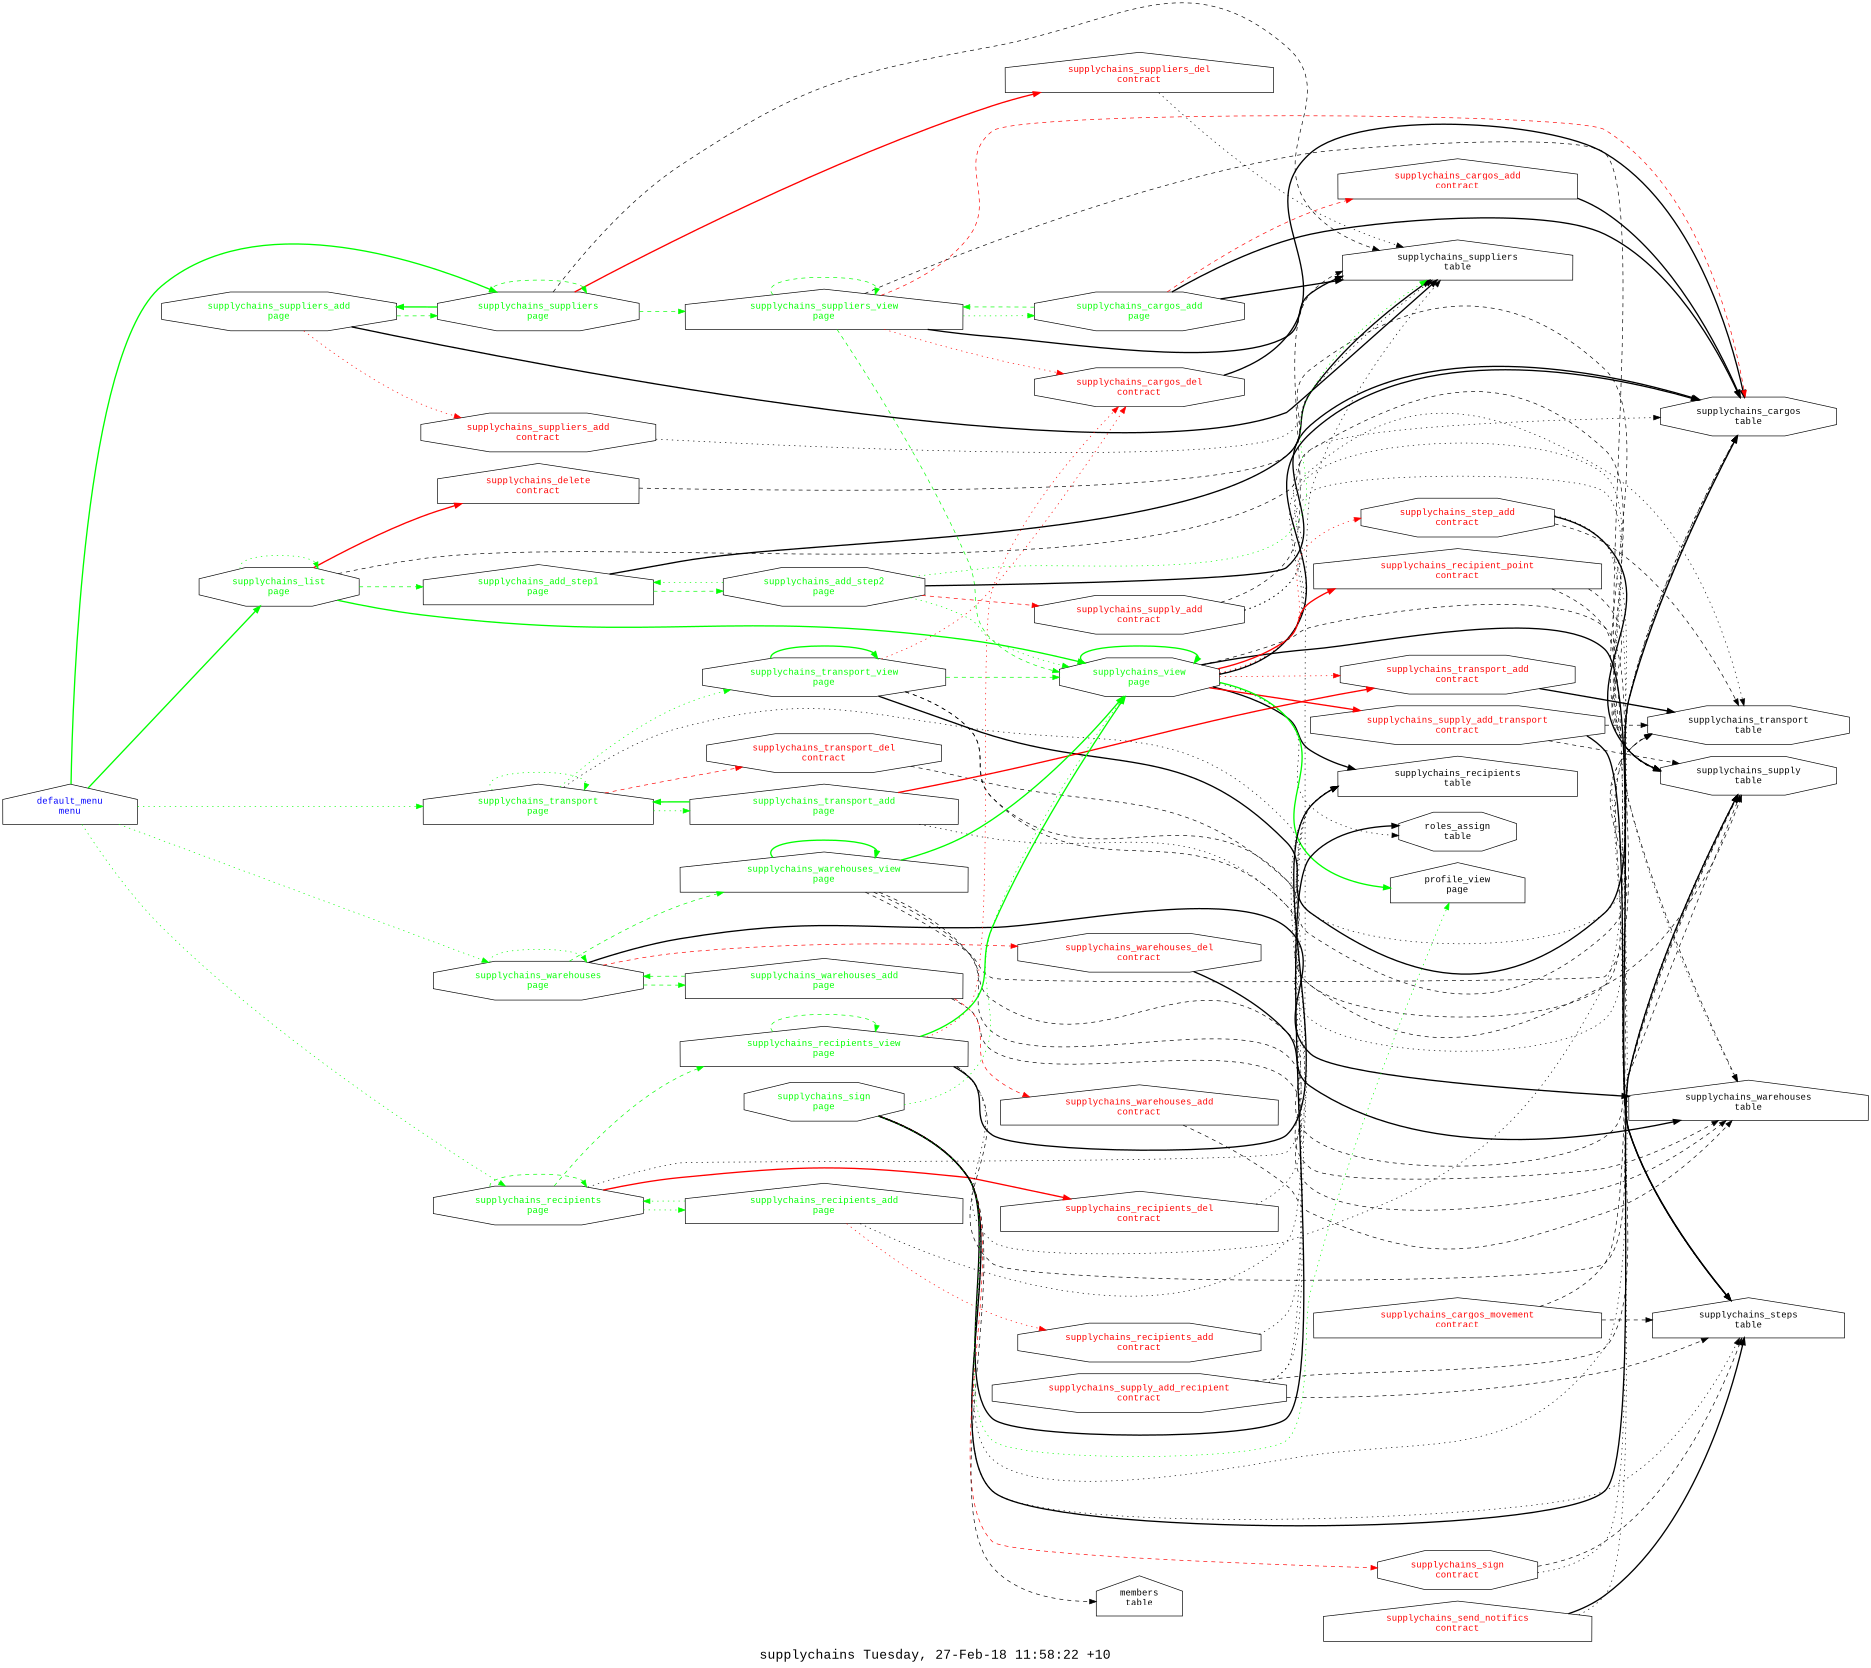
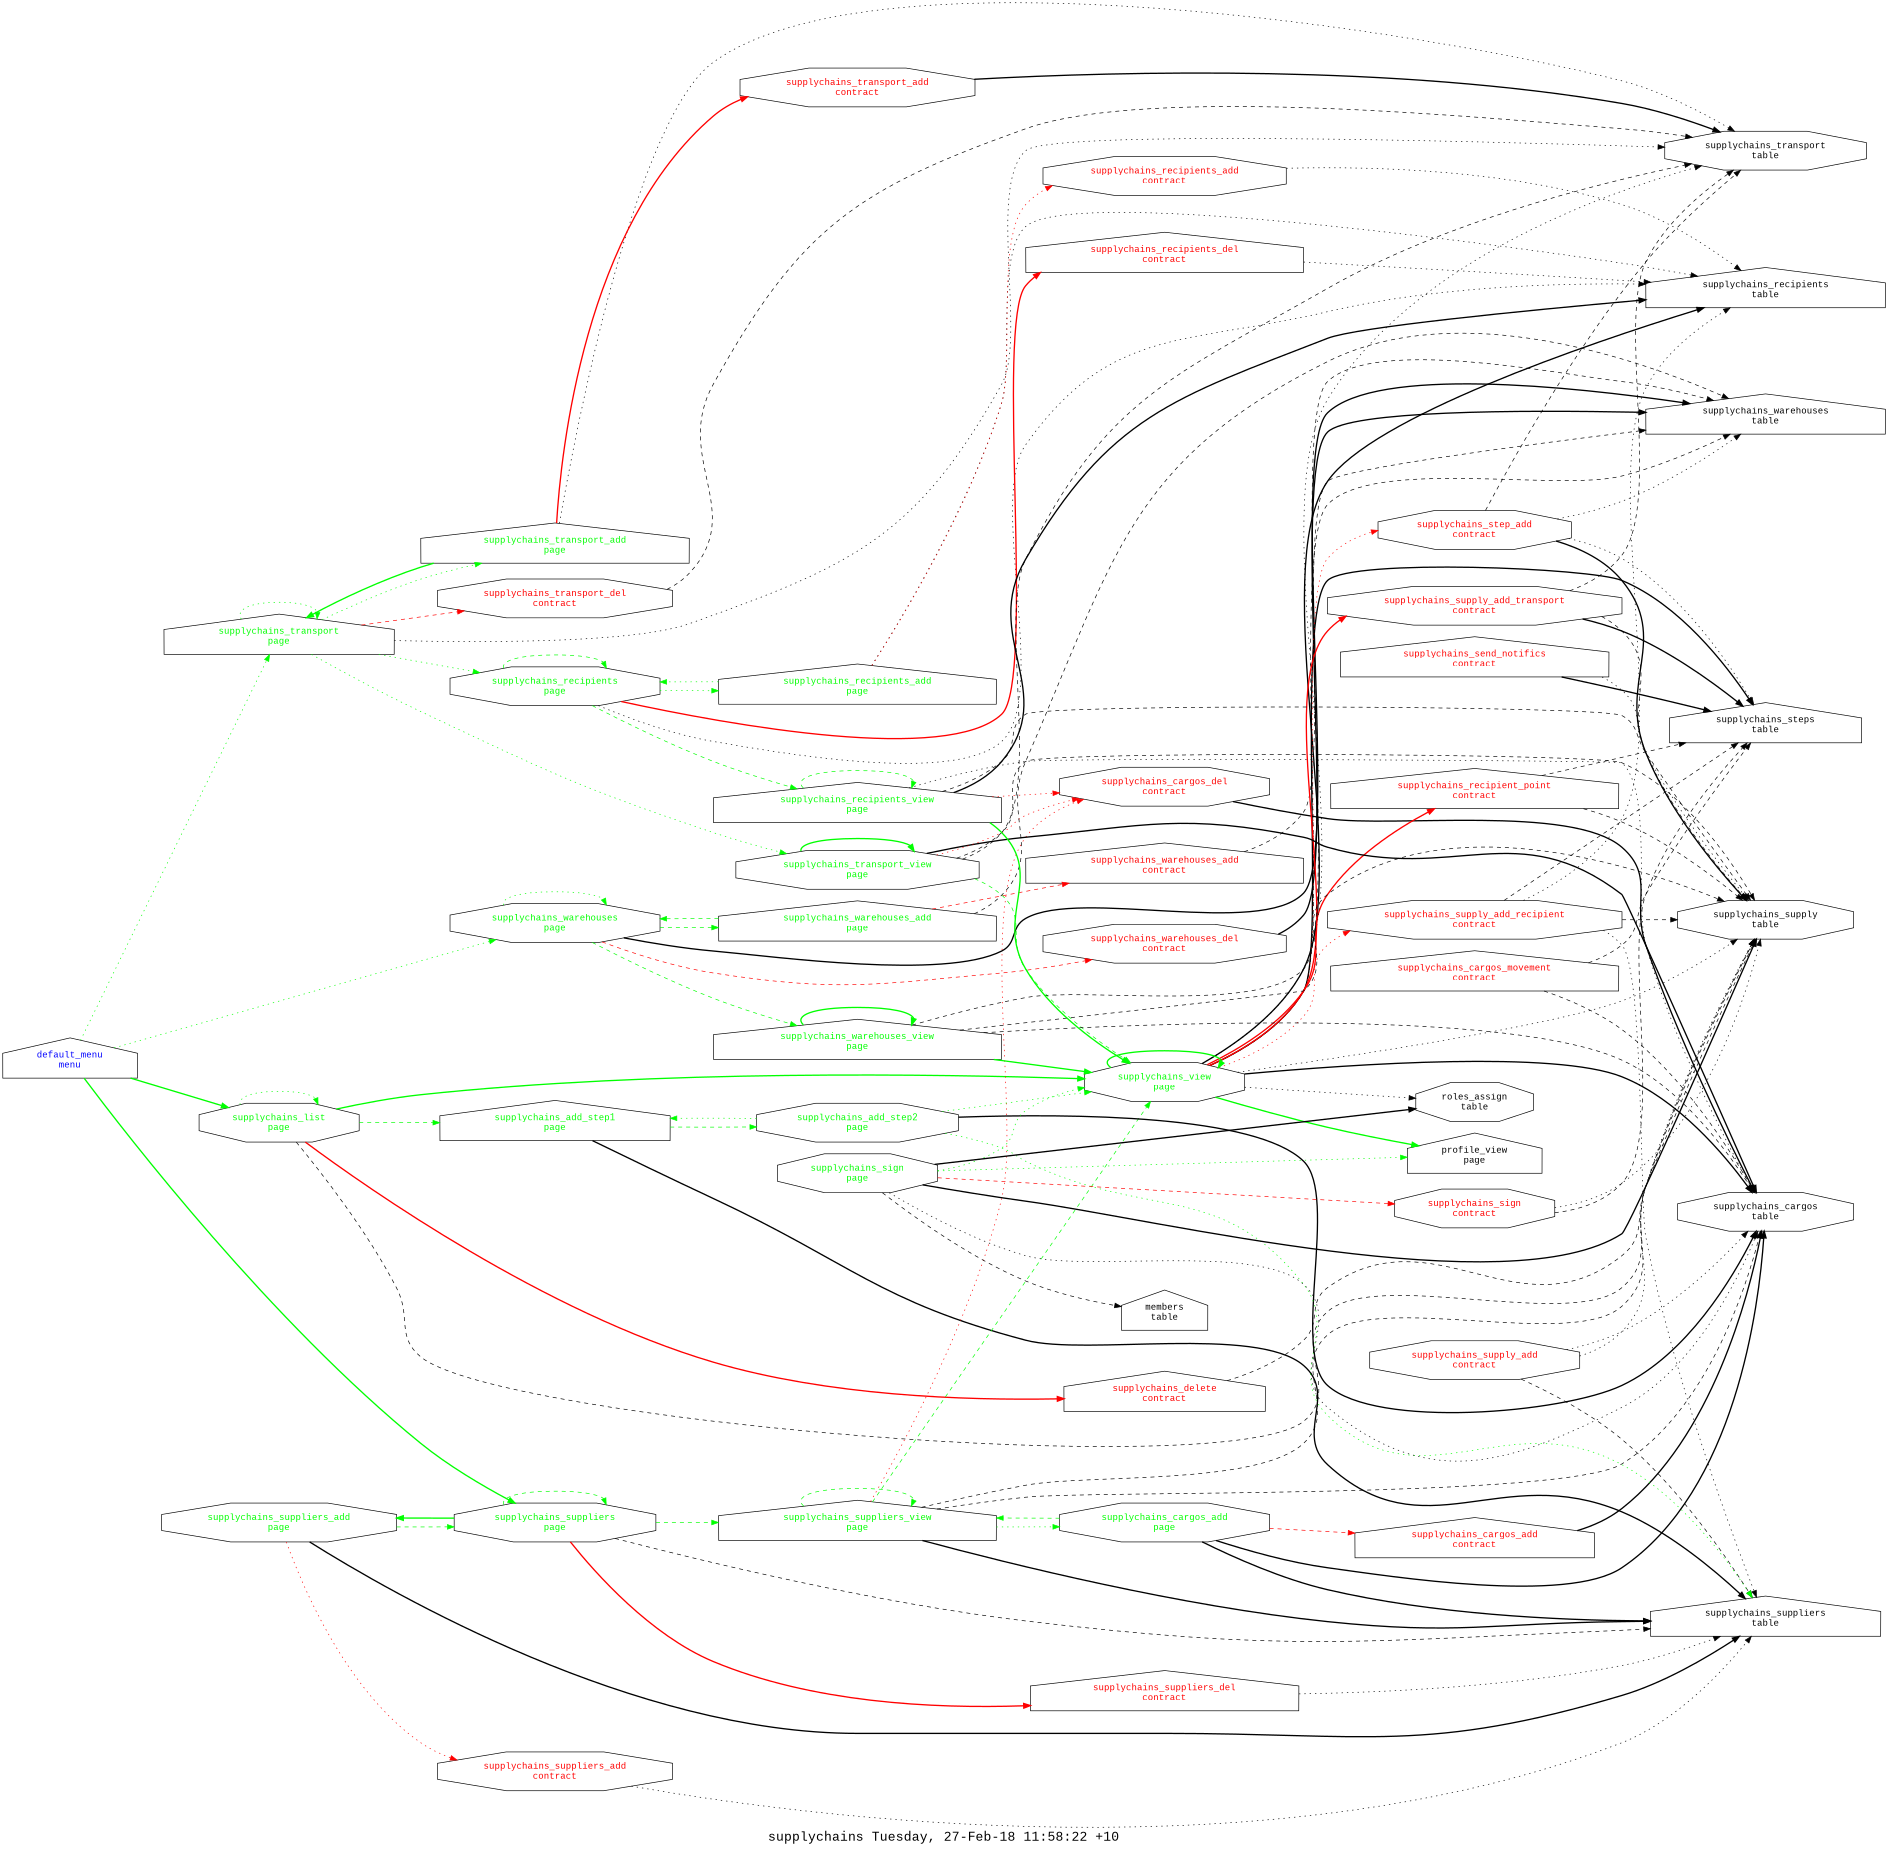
edge "supplychains_suppliers_view page" -> "supplychains_cargos table": color red -> black
edge "supplychains_add_step2 page" -> "supplychains_supply_add contract": removed
edge "supplychains_view page" -> "supplychains_transport_add contract": now "supplychains_view page" -> "supplychains_supply_add_recipient contract"
edge "default_menu menu" -> "supplychains_recipients page": now "supplychains_transport page" -> "supplychains_recipients page"
edge "supplychains_sign page" -> "supplychains_steps table": removed
